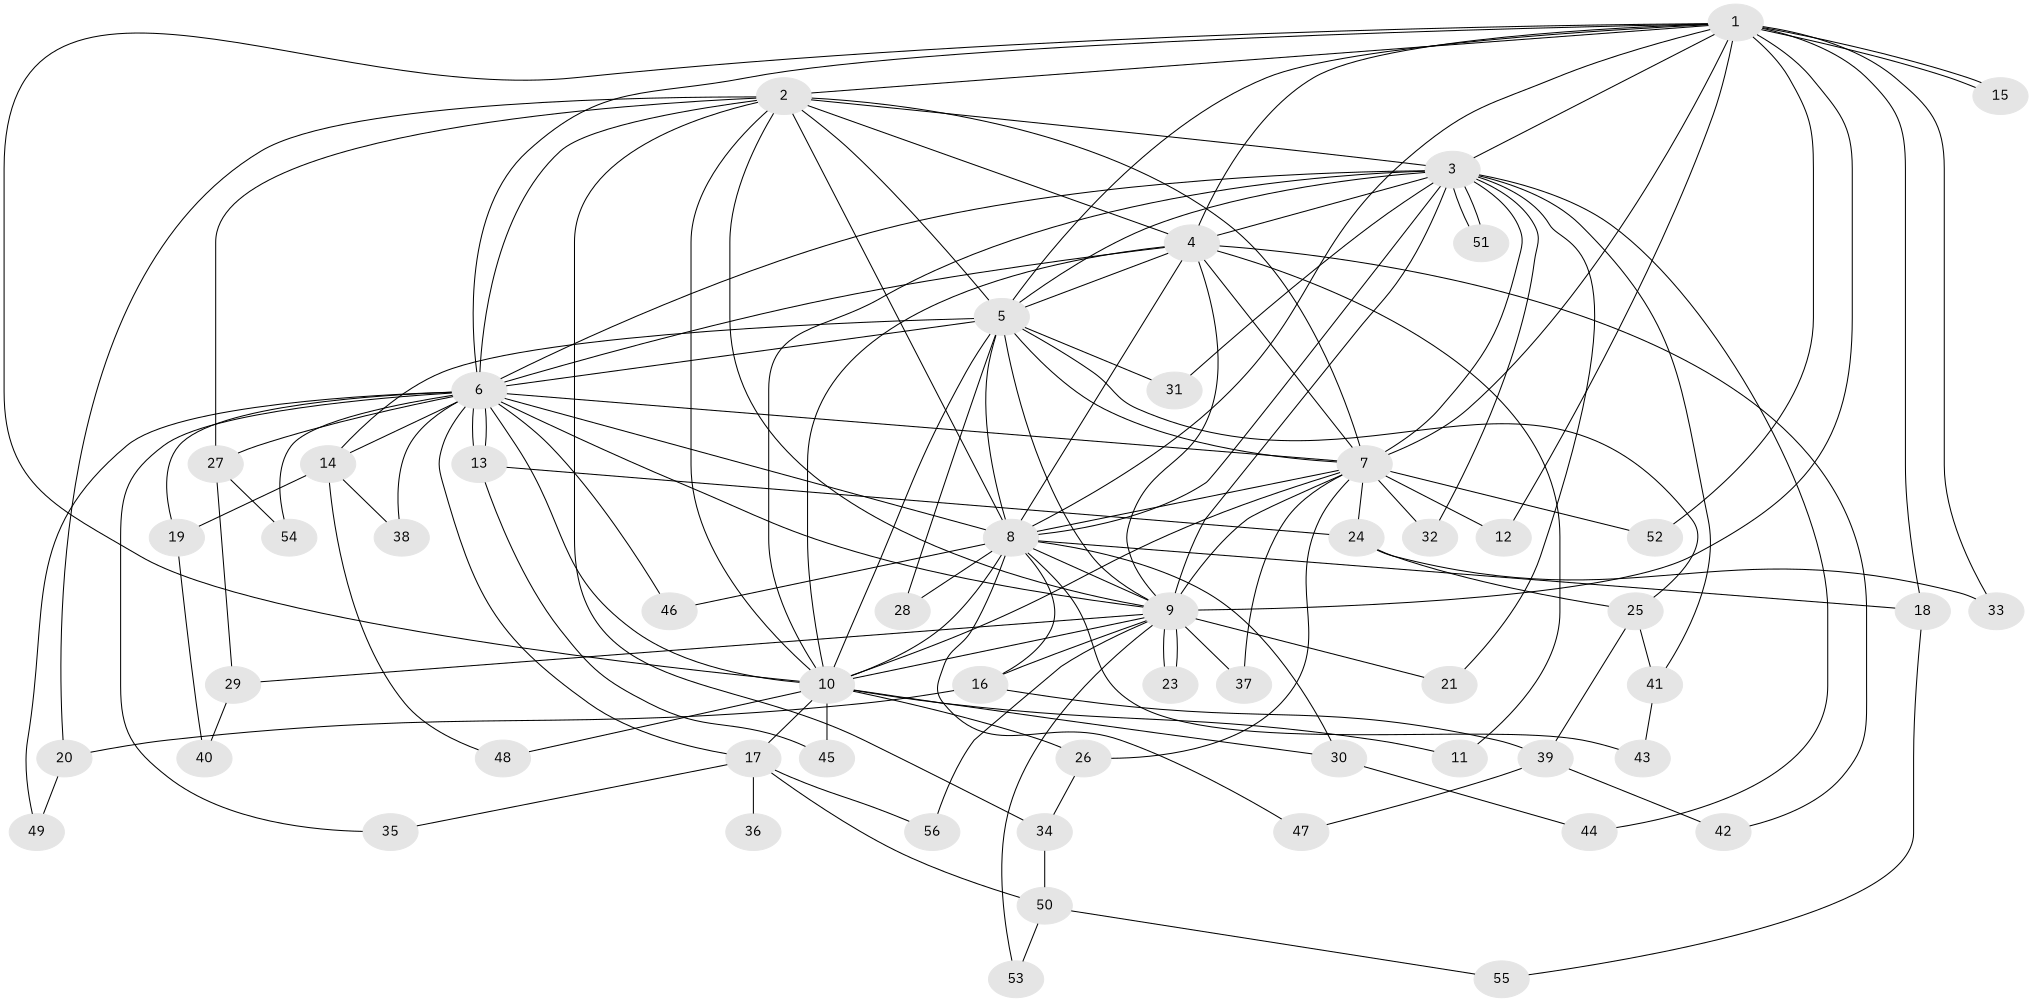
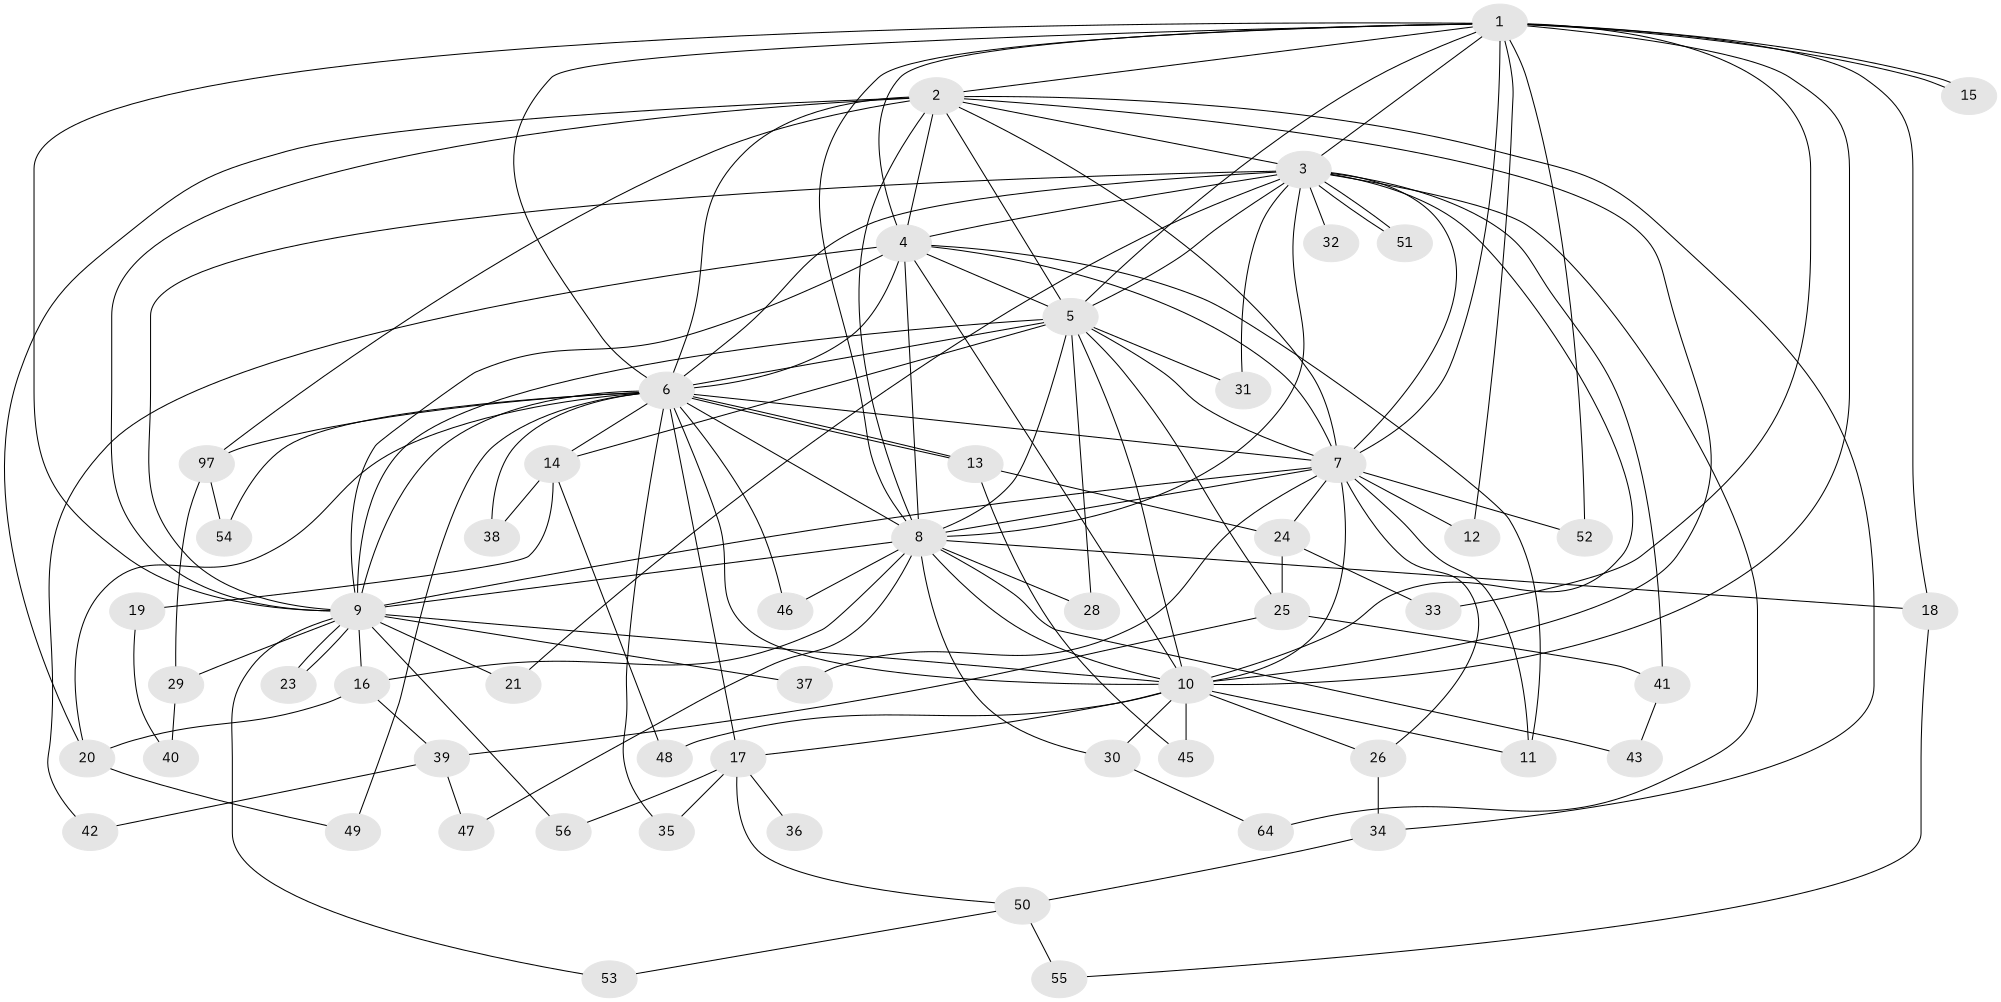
edge "6" -- "19": now "6" -- "20"
node "27": label "27" -> "97"
edge "7" -- "32": now "7" -- "11"
node "44": label "44" -> "64"
